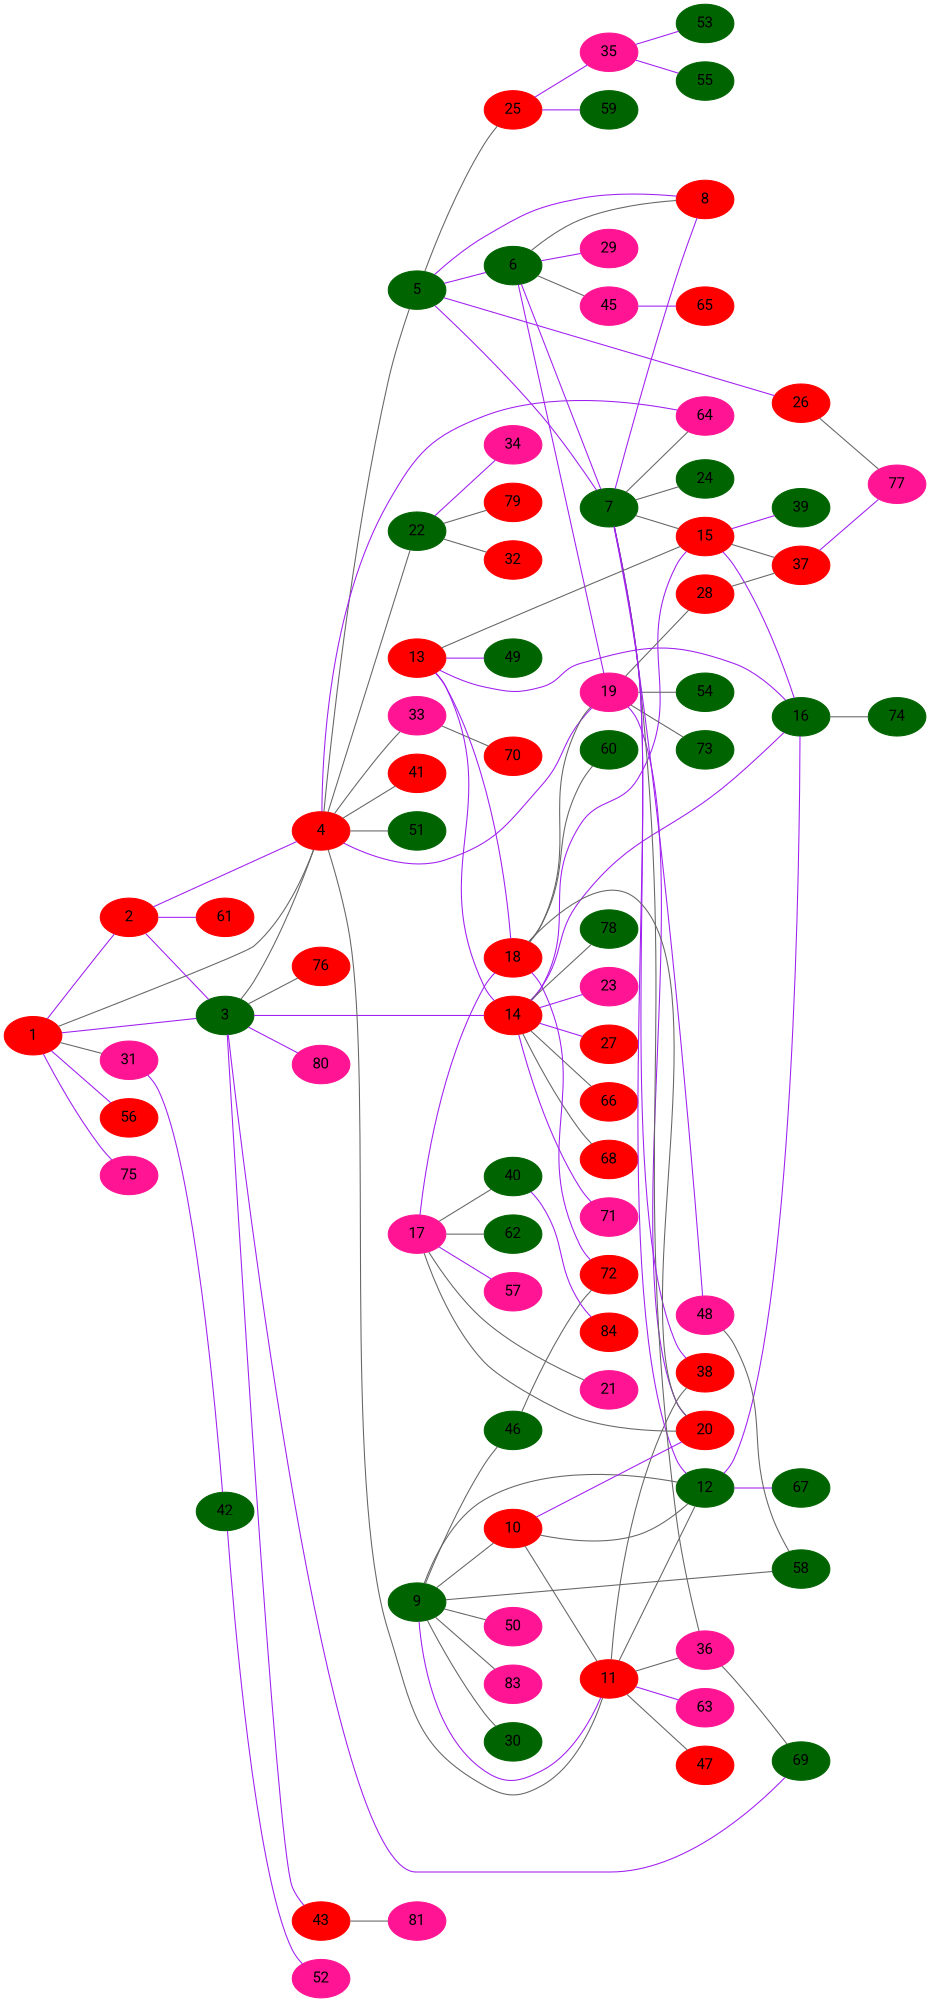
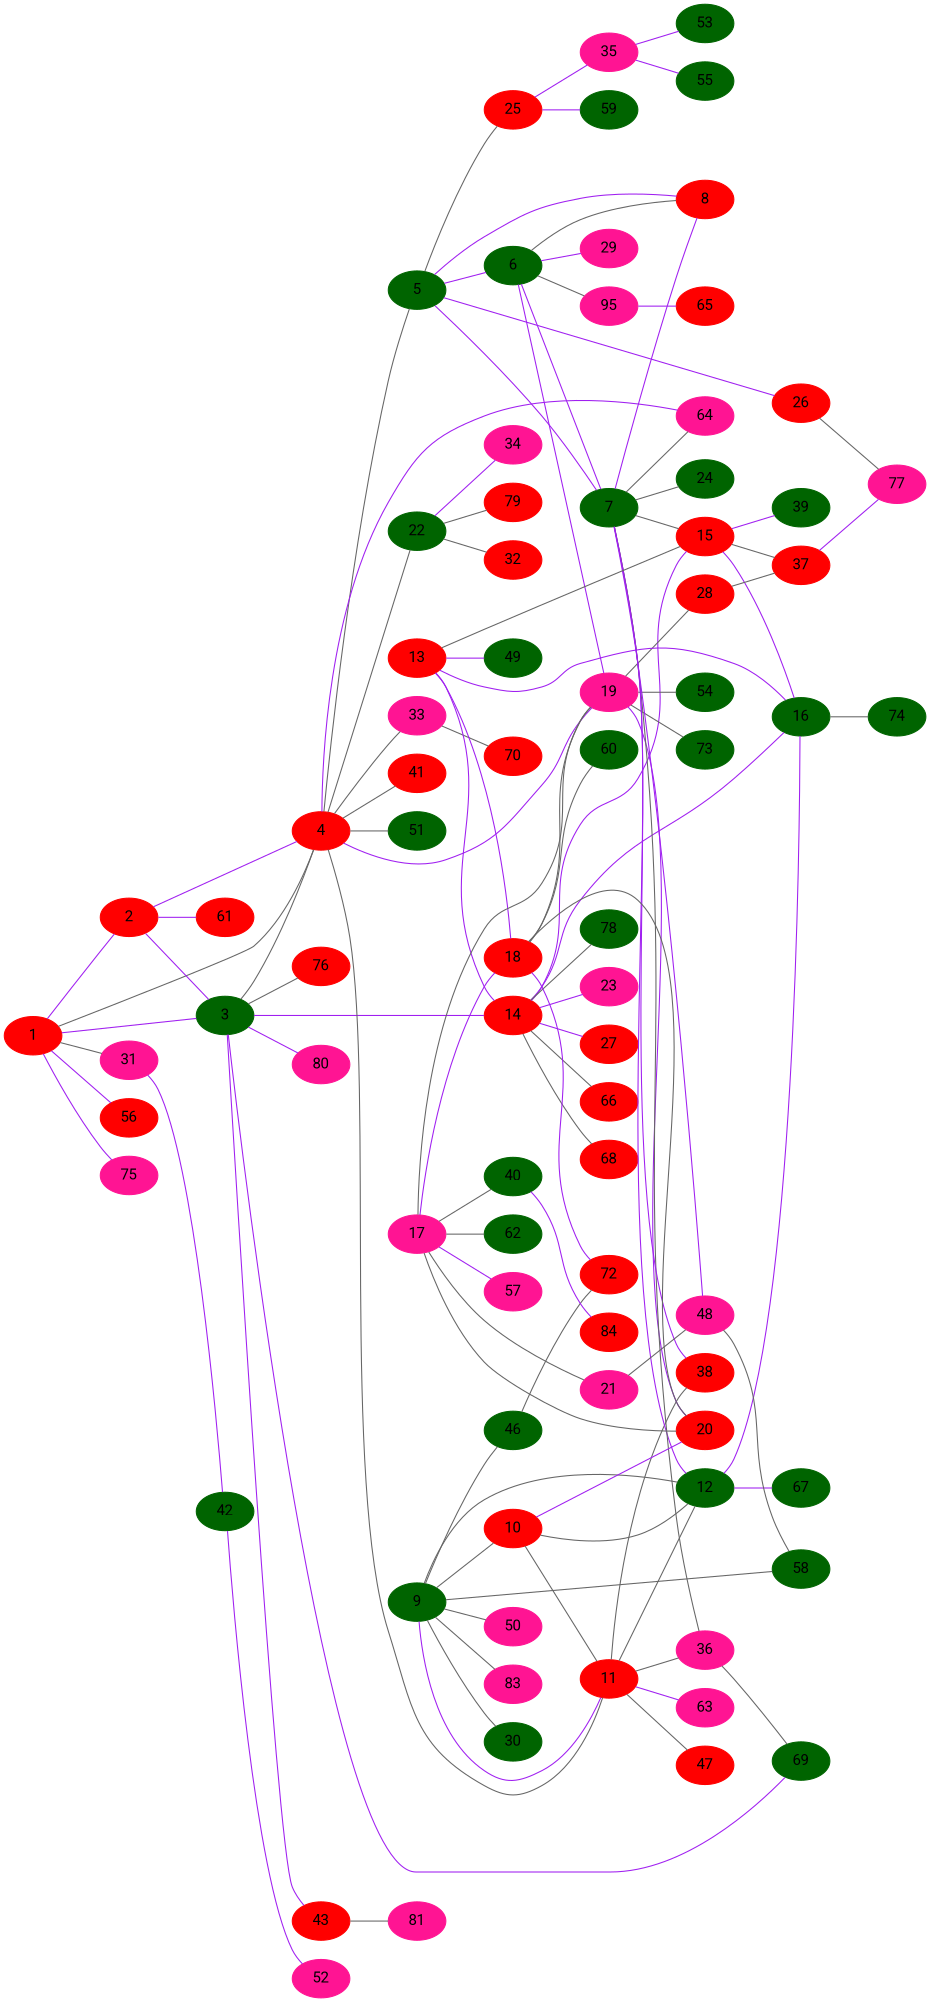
node "45": label "45" -> "95"
edge "19" -- "17": added
node "71": removed
edge "48" -- "21": added
